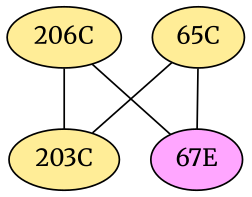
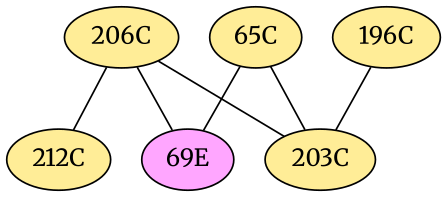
node "196C": added
node "212C": added
node "67E": label "67E" -> "69E"
